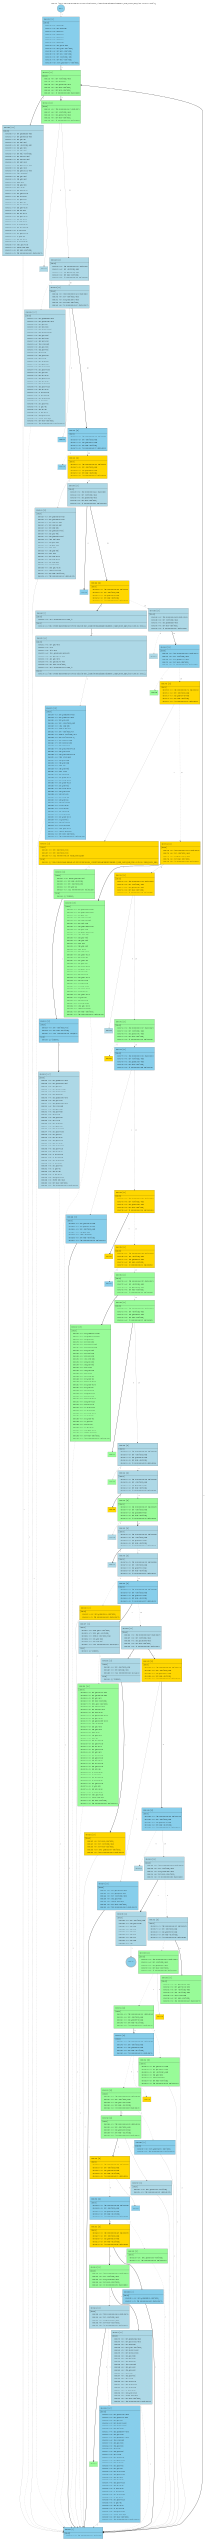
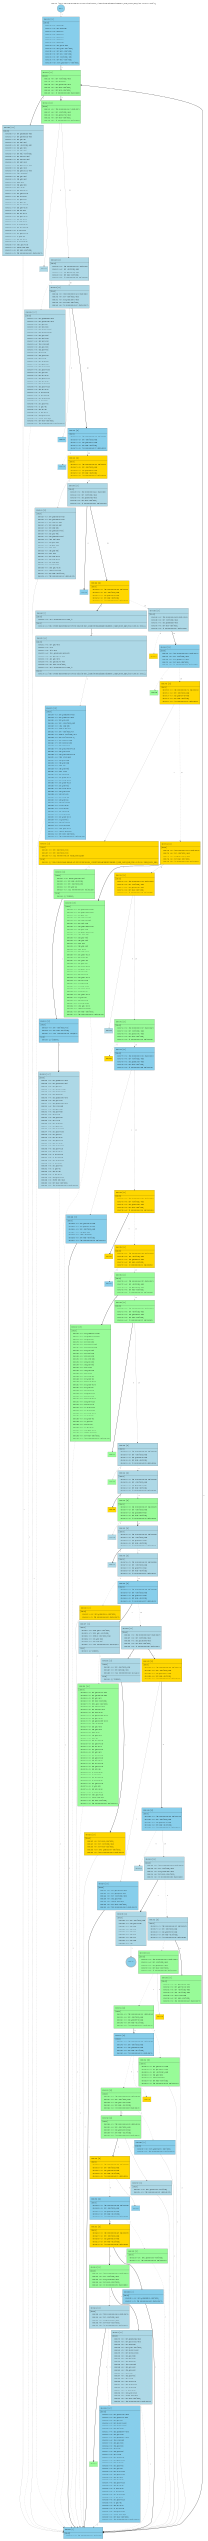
node "0x402591": fillcolor lightblue -> gold
